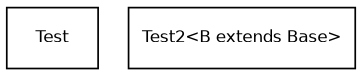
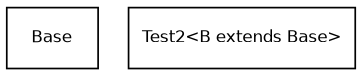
node "Test": label "Test" -> "Base"
